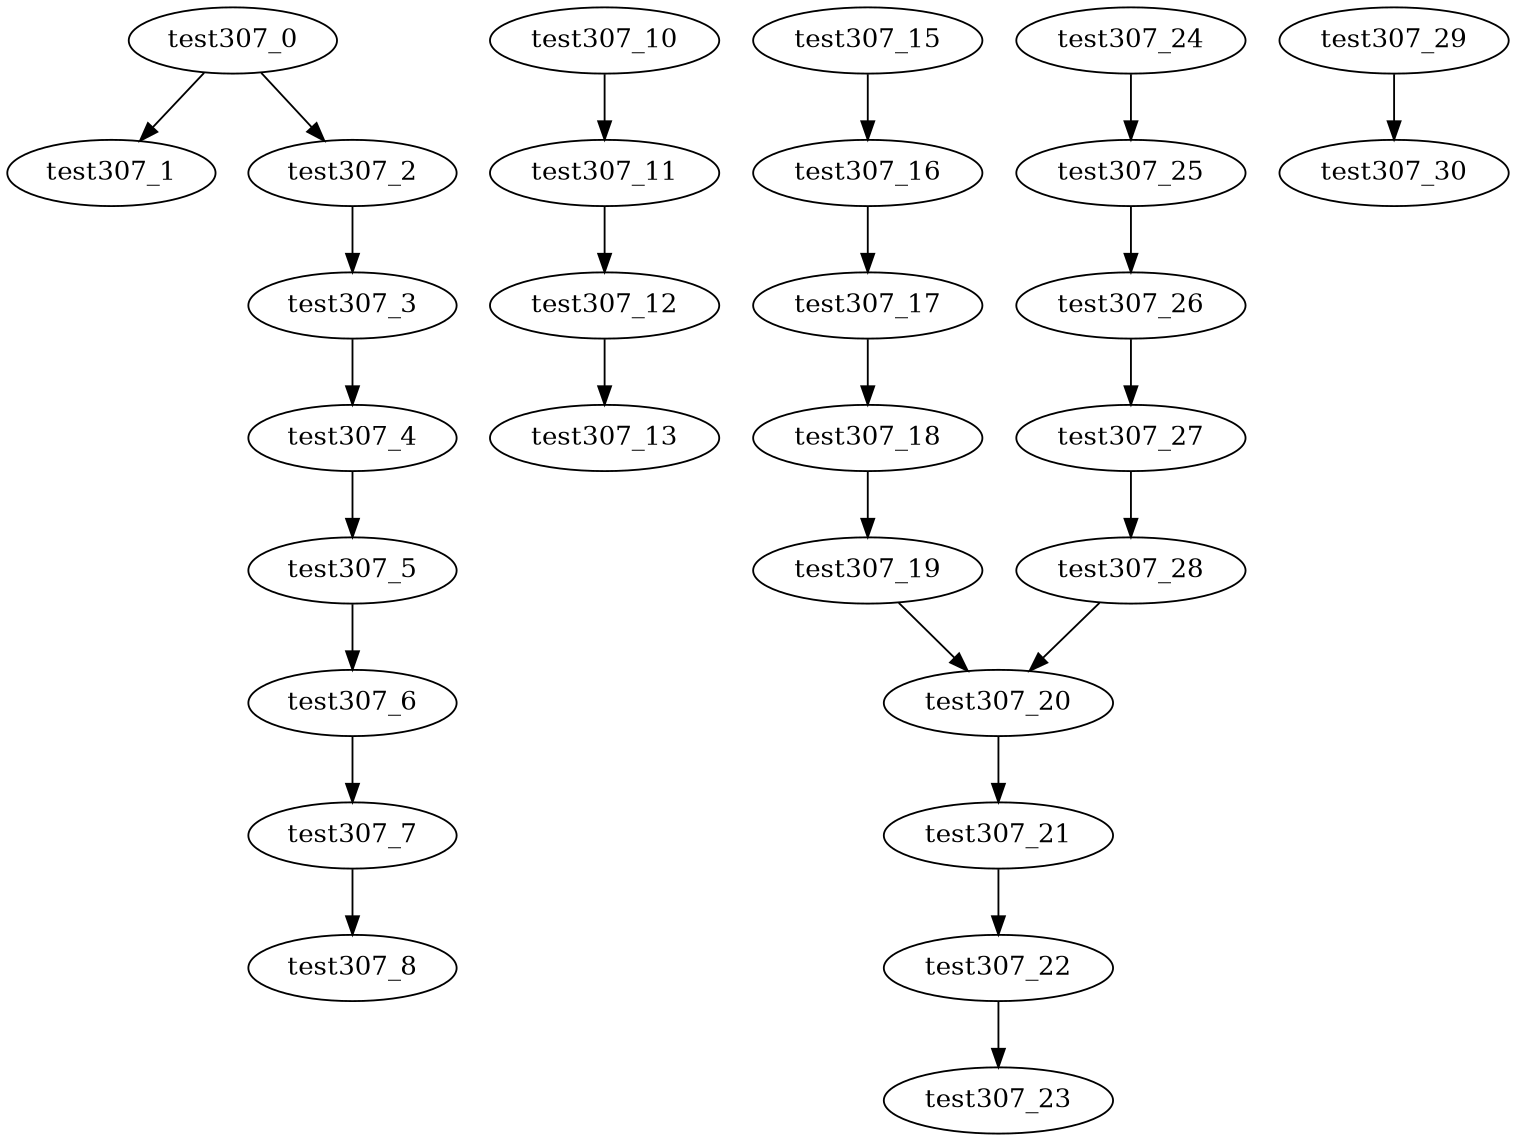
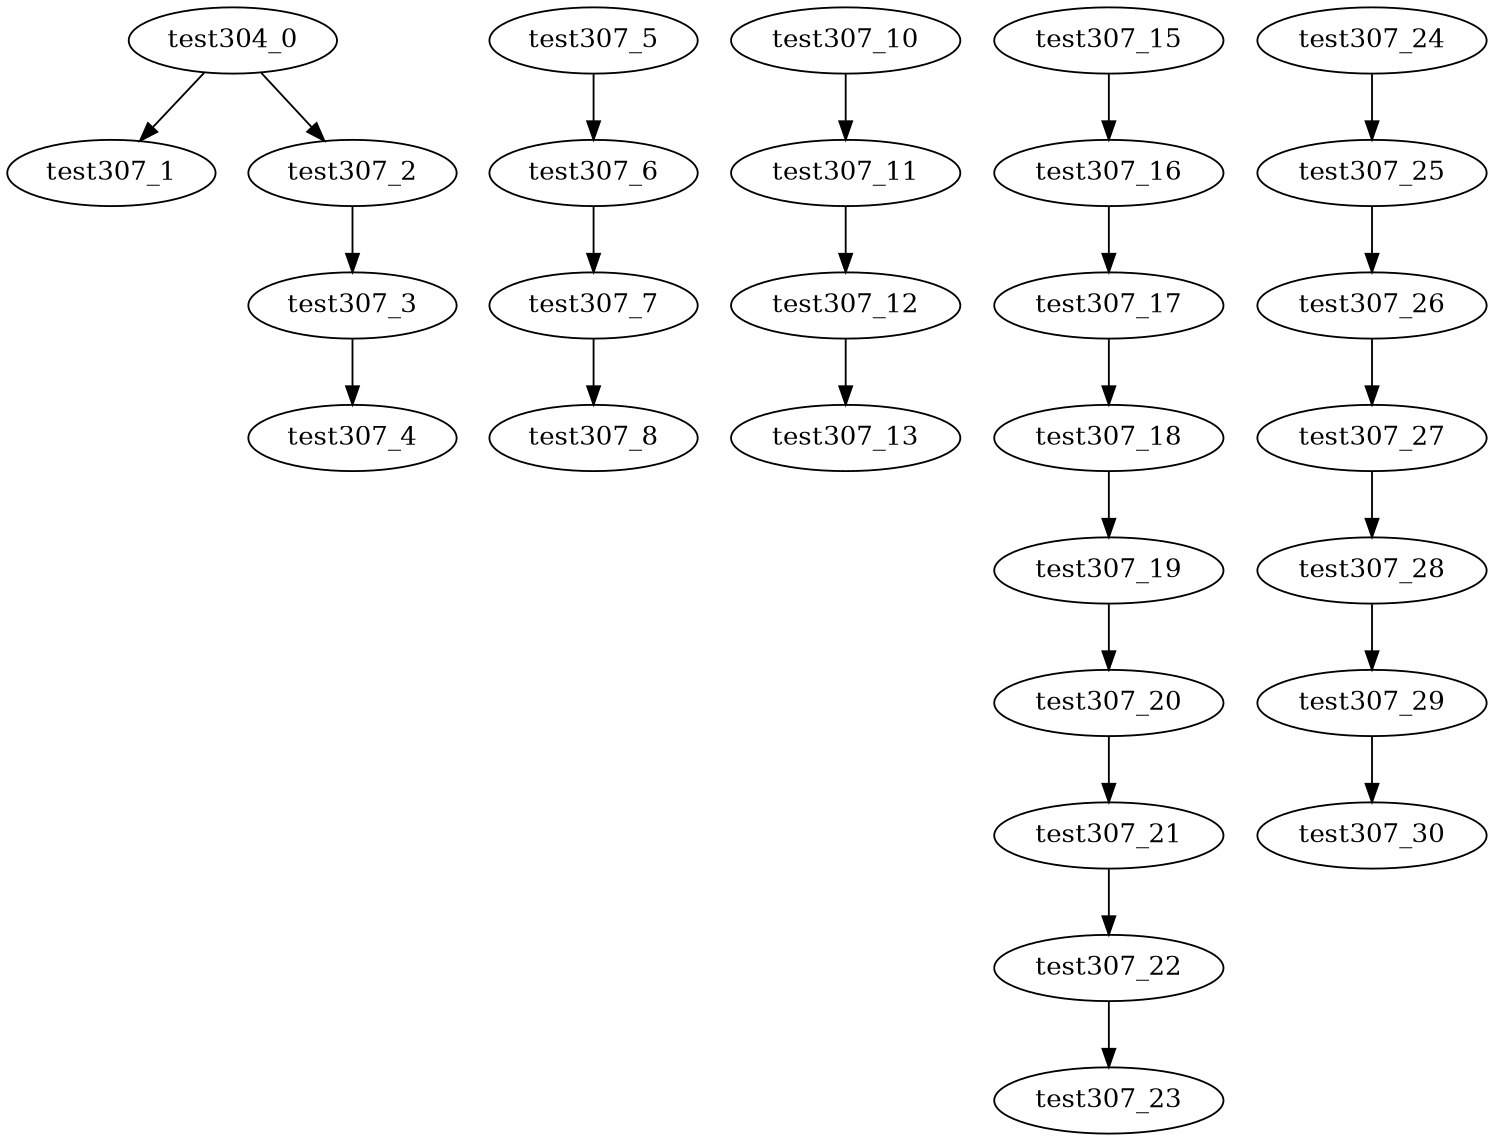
node "test307_0": label "test307_0" -> "test304_0"
edge "test307_4" -> "test307_5": removed
edge "test307_28" -> "test307_20": now "test307_28" -> "test307_29"
